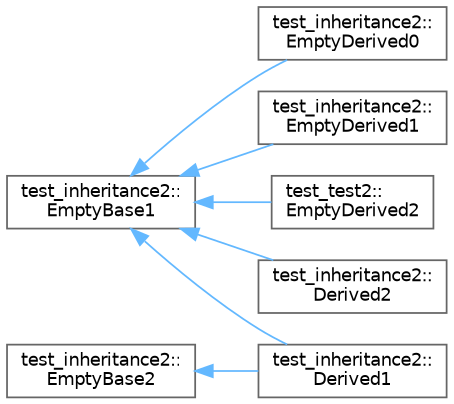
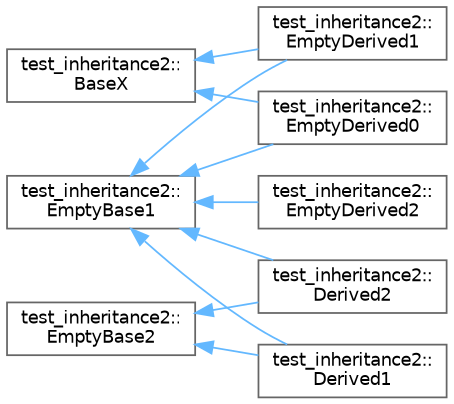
node "test_inheritance2:: BaseX": added
node "test_test2:: EmptyDerived2": label "test_test2:: EmptyDerived2" -> "test_inheritance2:: EmptyDerived2"
edge "test_inheritance2:: Derived2" -> "test_inheritance2:: EmptyBase2": added
